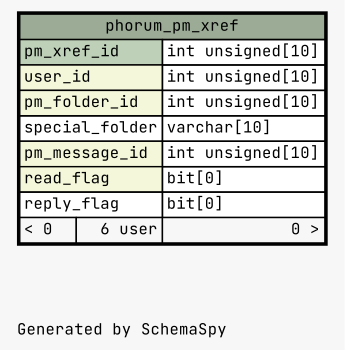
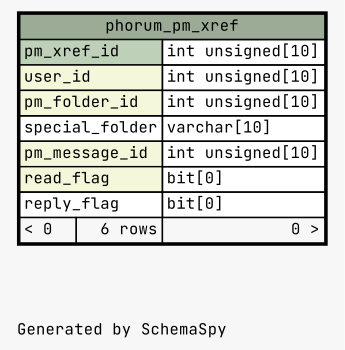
node "phorum_pm_xref": text "6 user" -> "6 rows"
